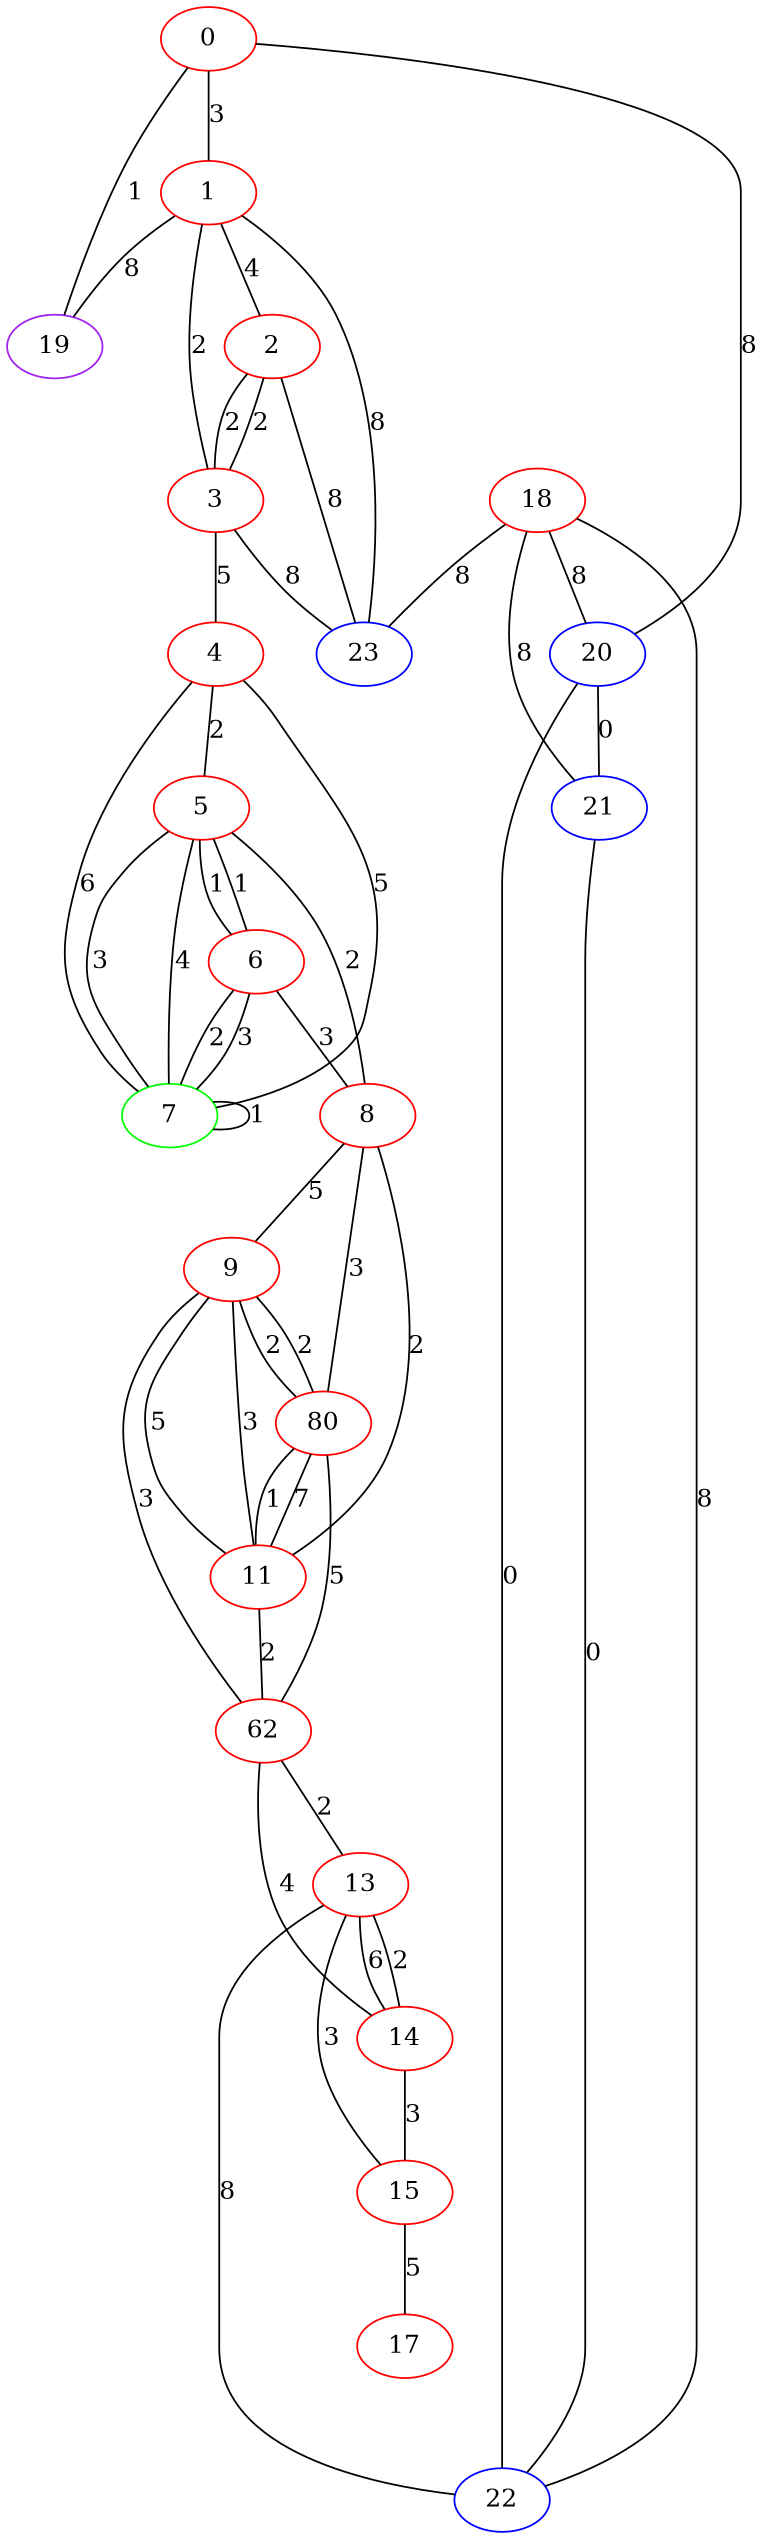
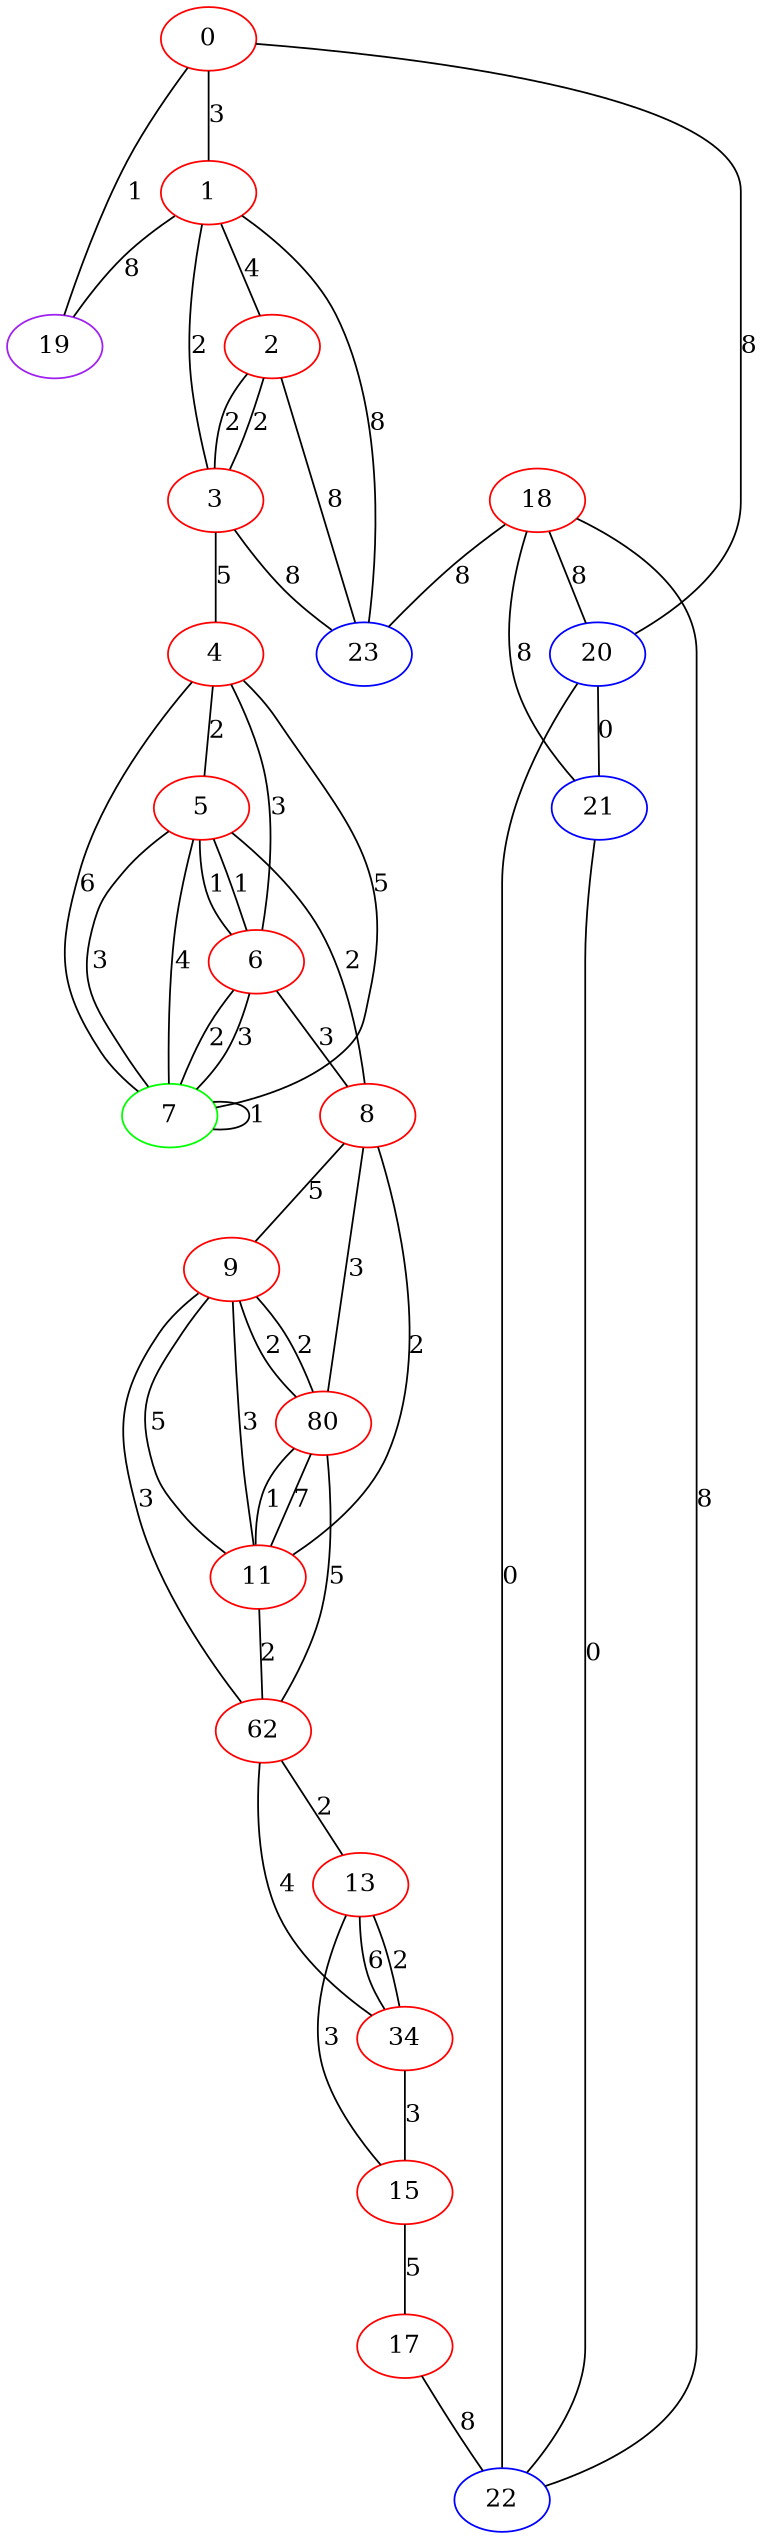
edge "4" -- "6": added, label "3"
node "14": label "14" -> "34"
edge "13" -- "22": now "17" -- "22"
